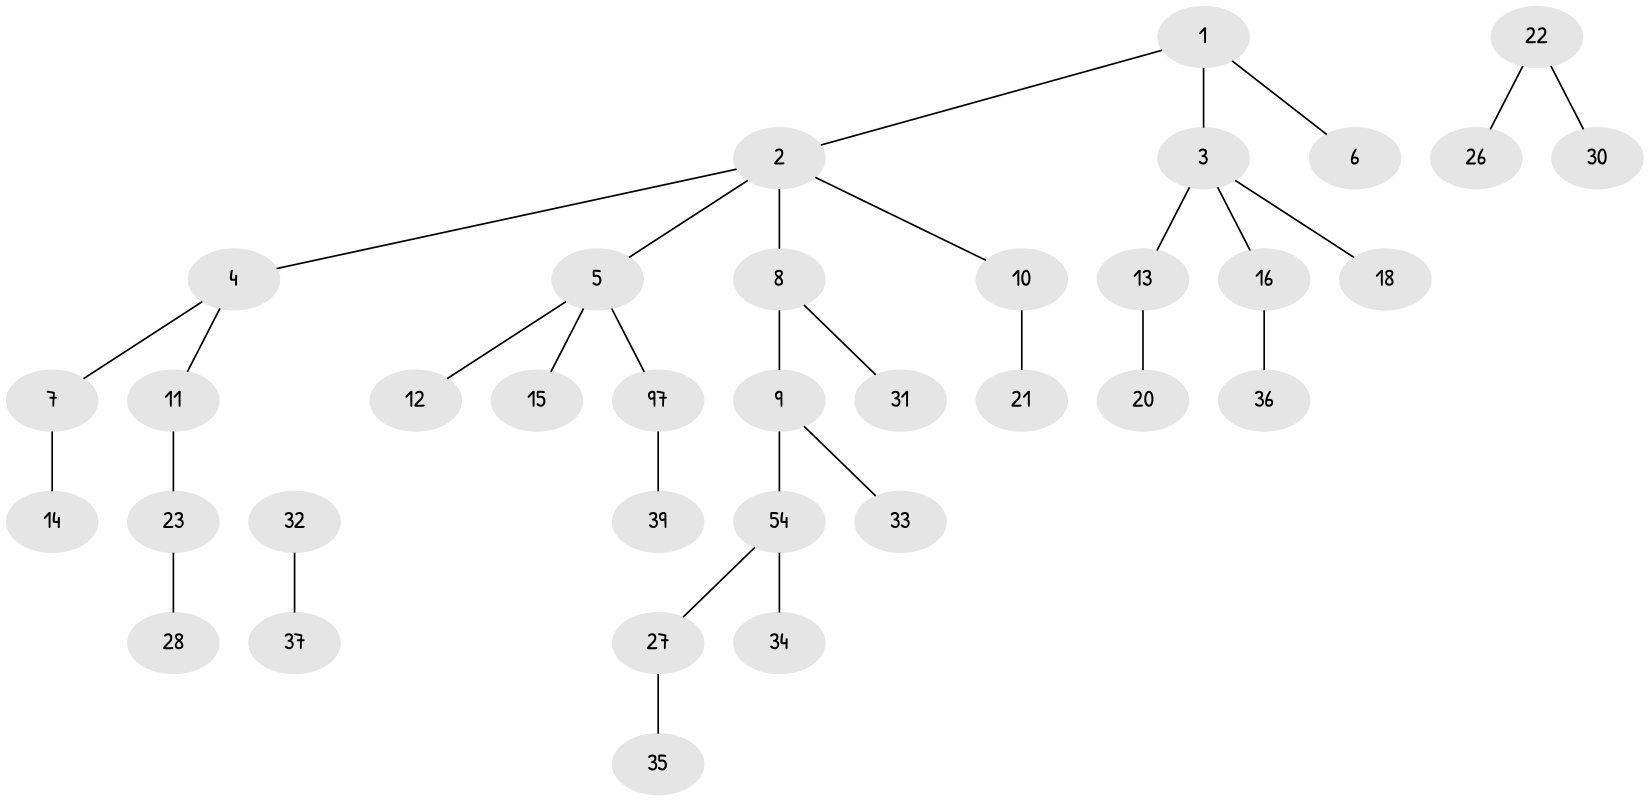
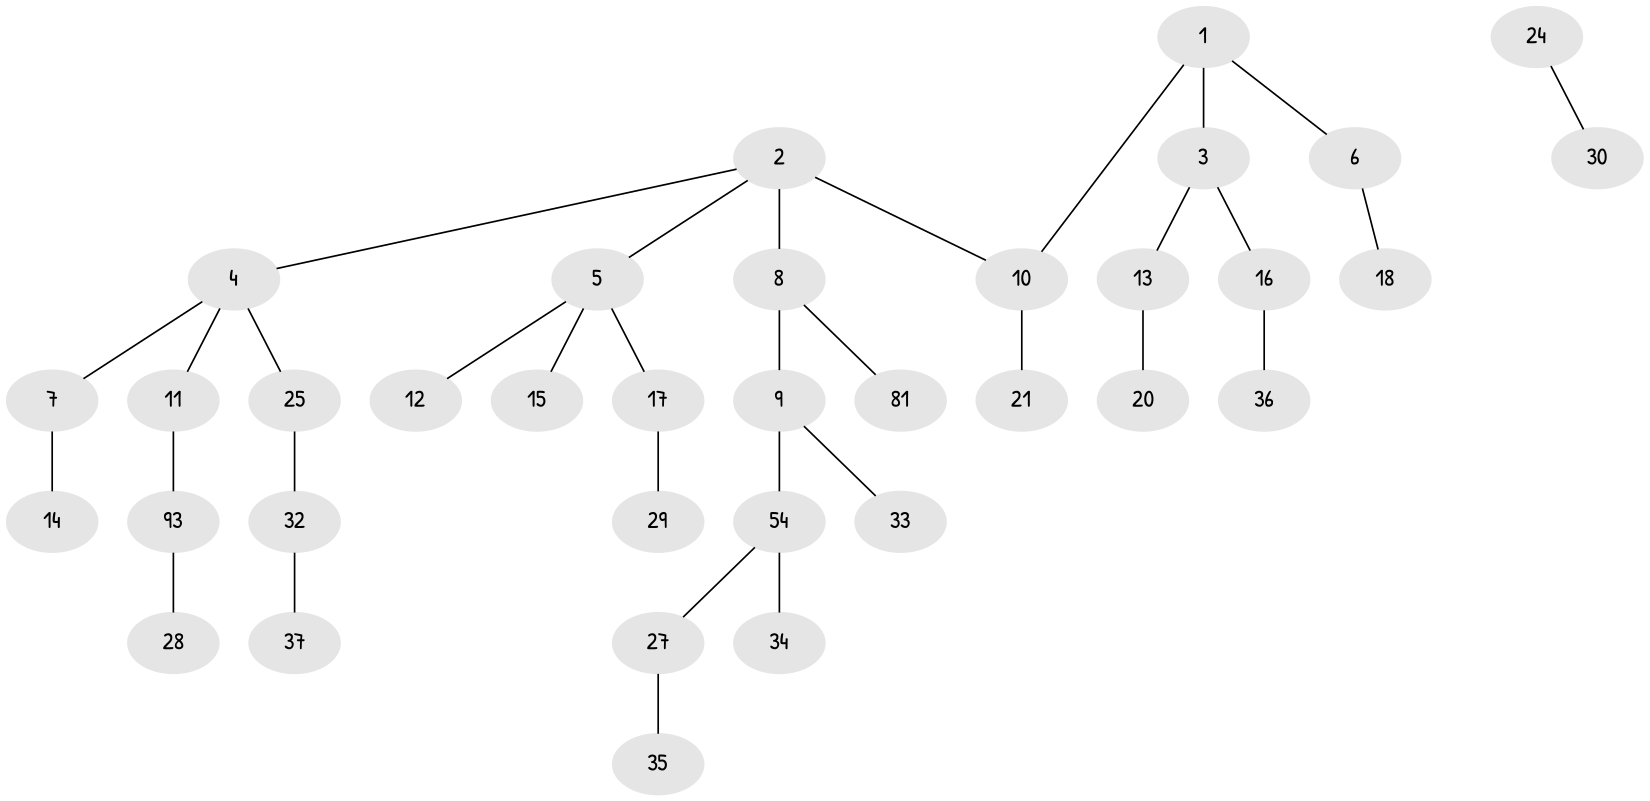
node "22": label "22" -> "24"
edge "1" -- "2": now "1" -- "10"
node "26": removed
edge "3" -- "18": now "6" -- "18"
node "25": added
node "97": label "97" -> "17"
node "31": label "31" -> "81"
node "23": label "23" -> "93"
node "39": label "39" -> "29"
